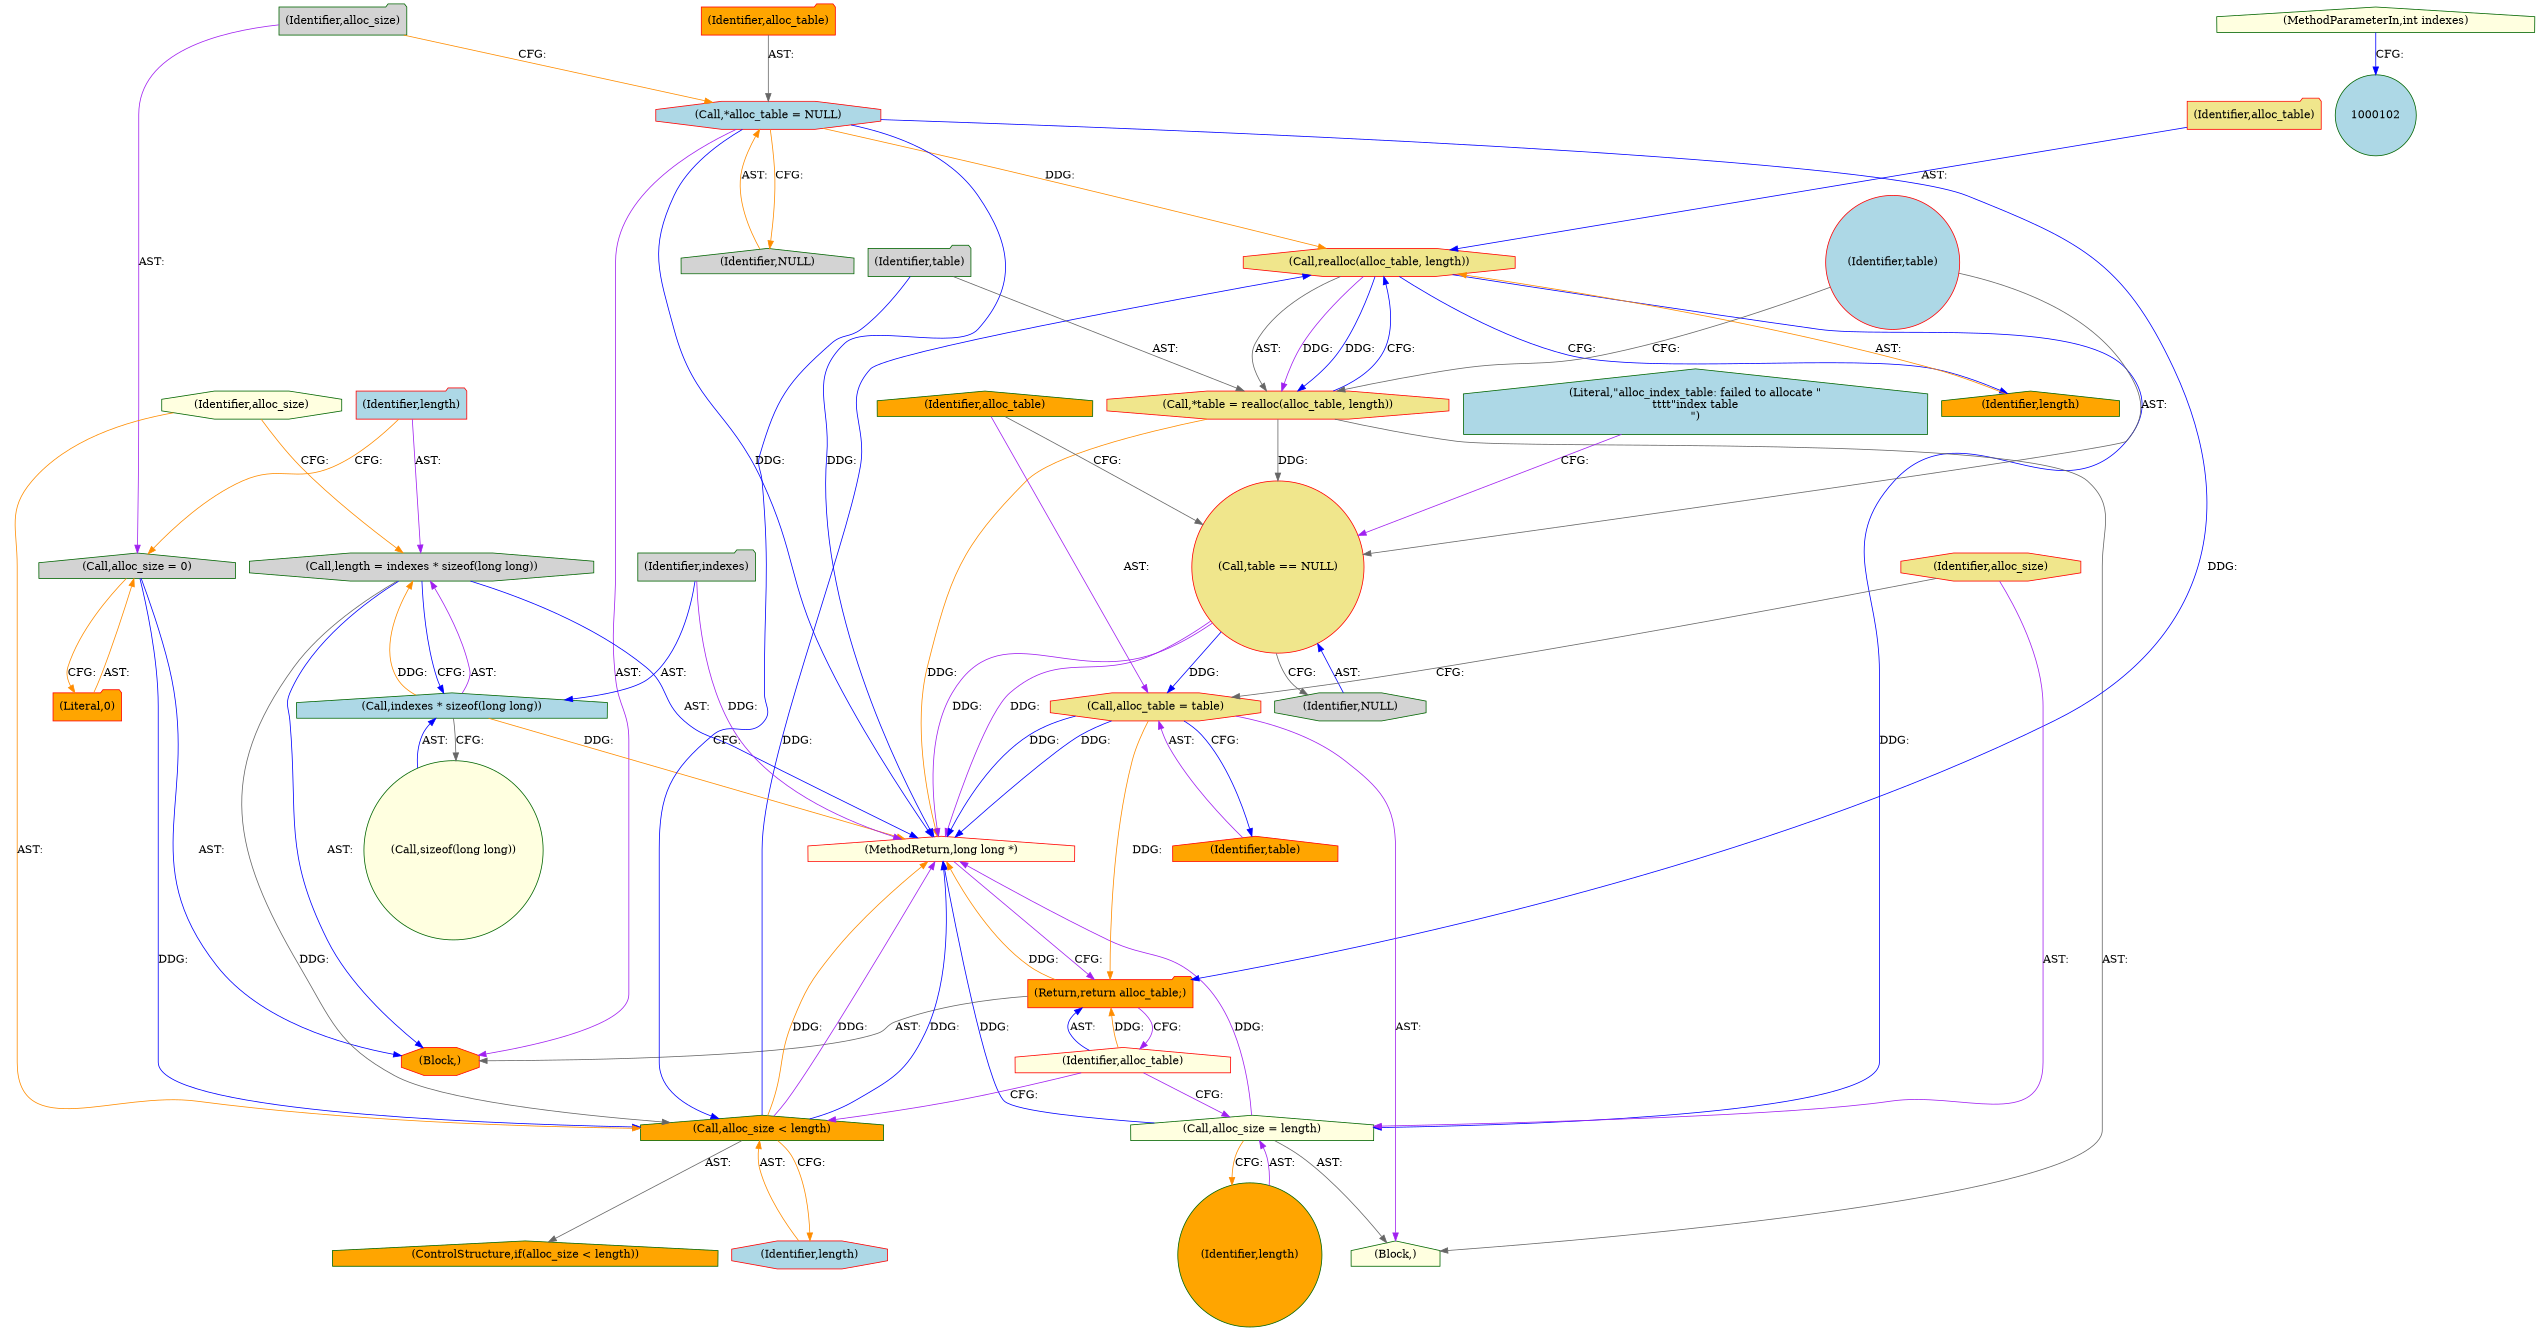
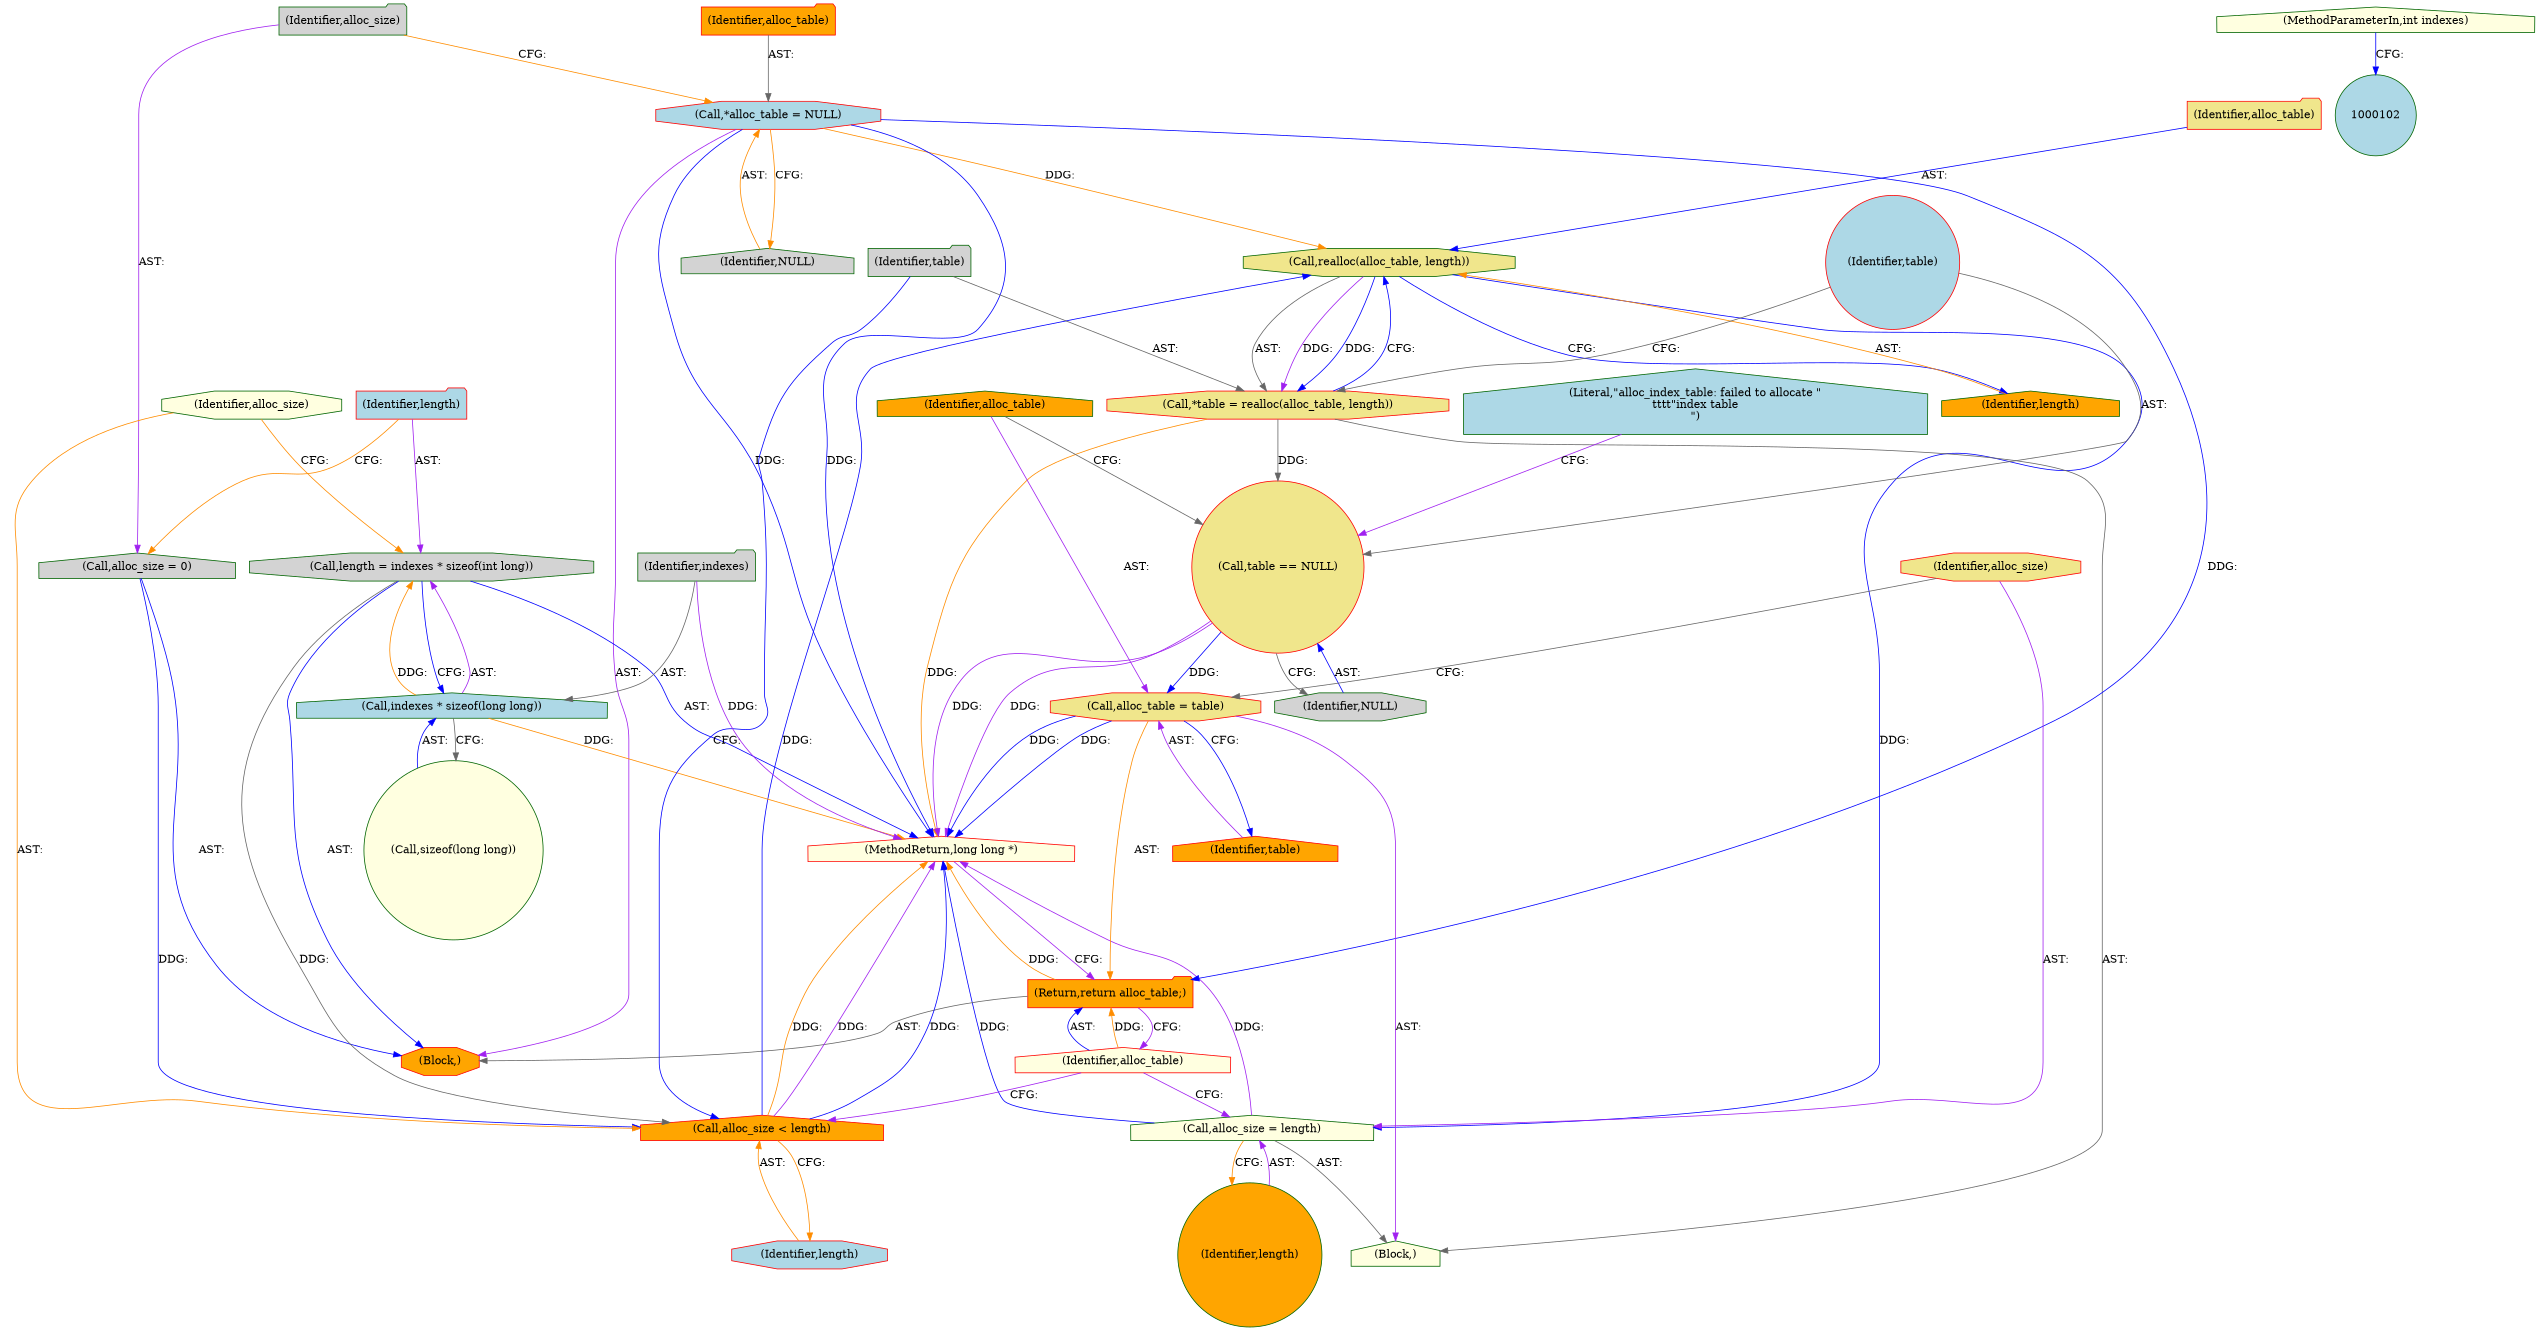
node "(Call,realloc(alloc_table, length))": color red -> darkgreen
node "(Call,length = indexes * sizeof(long long))": label "(Call,length = indexes * sizeof(long long))" -> "(Call,length = indexes * sizeof(int long))"
edge "(Identifier,indexes)" -> "(Call,indexes * sizeof(long long))": color blue -> gray40
node "(Literal,0)": removed
edge "(Call,alloc_table = table)" -> "(Return,return alloc_table;)": label "DDG: " -> "AST: "
node "(Call,alloc_size < length)": color darkgreen -> red
node "(ControlStructure,if(alloc_size < length))": removed
